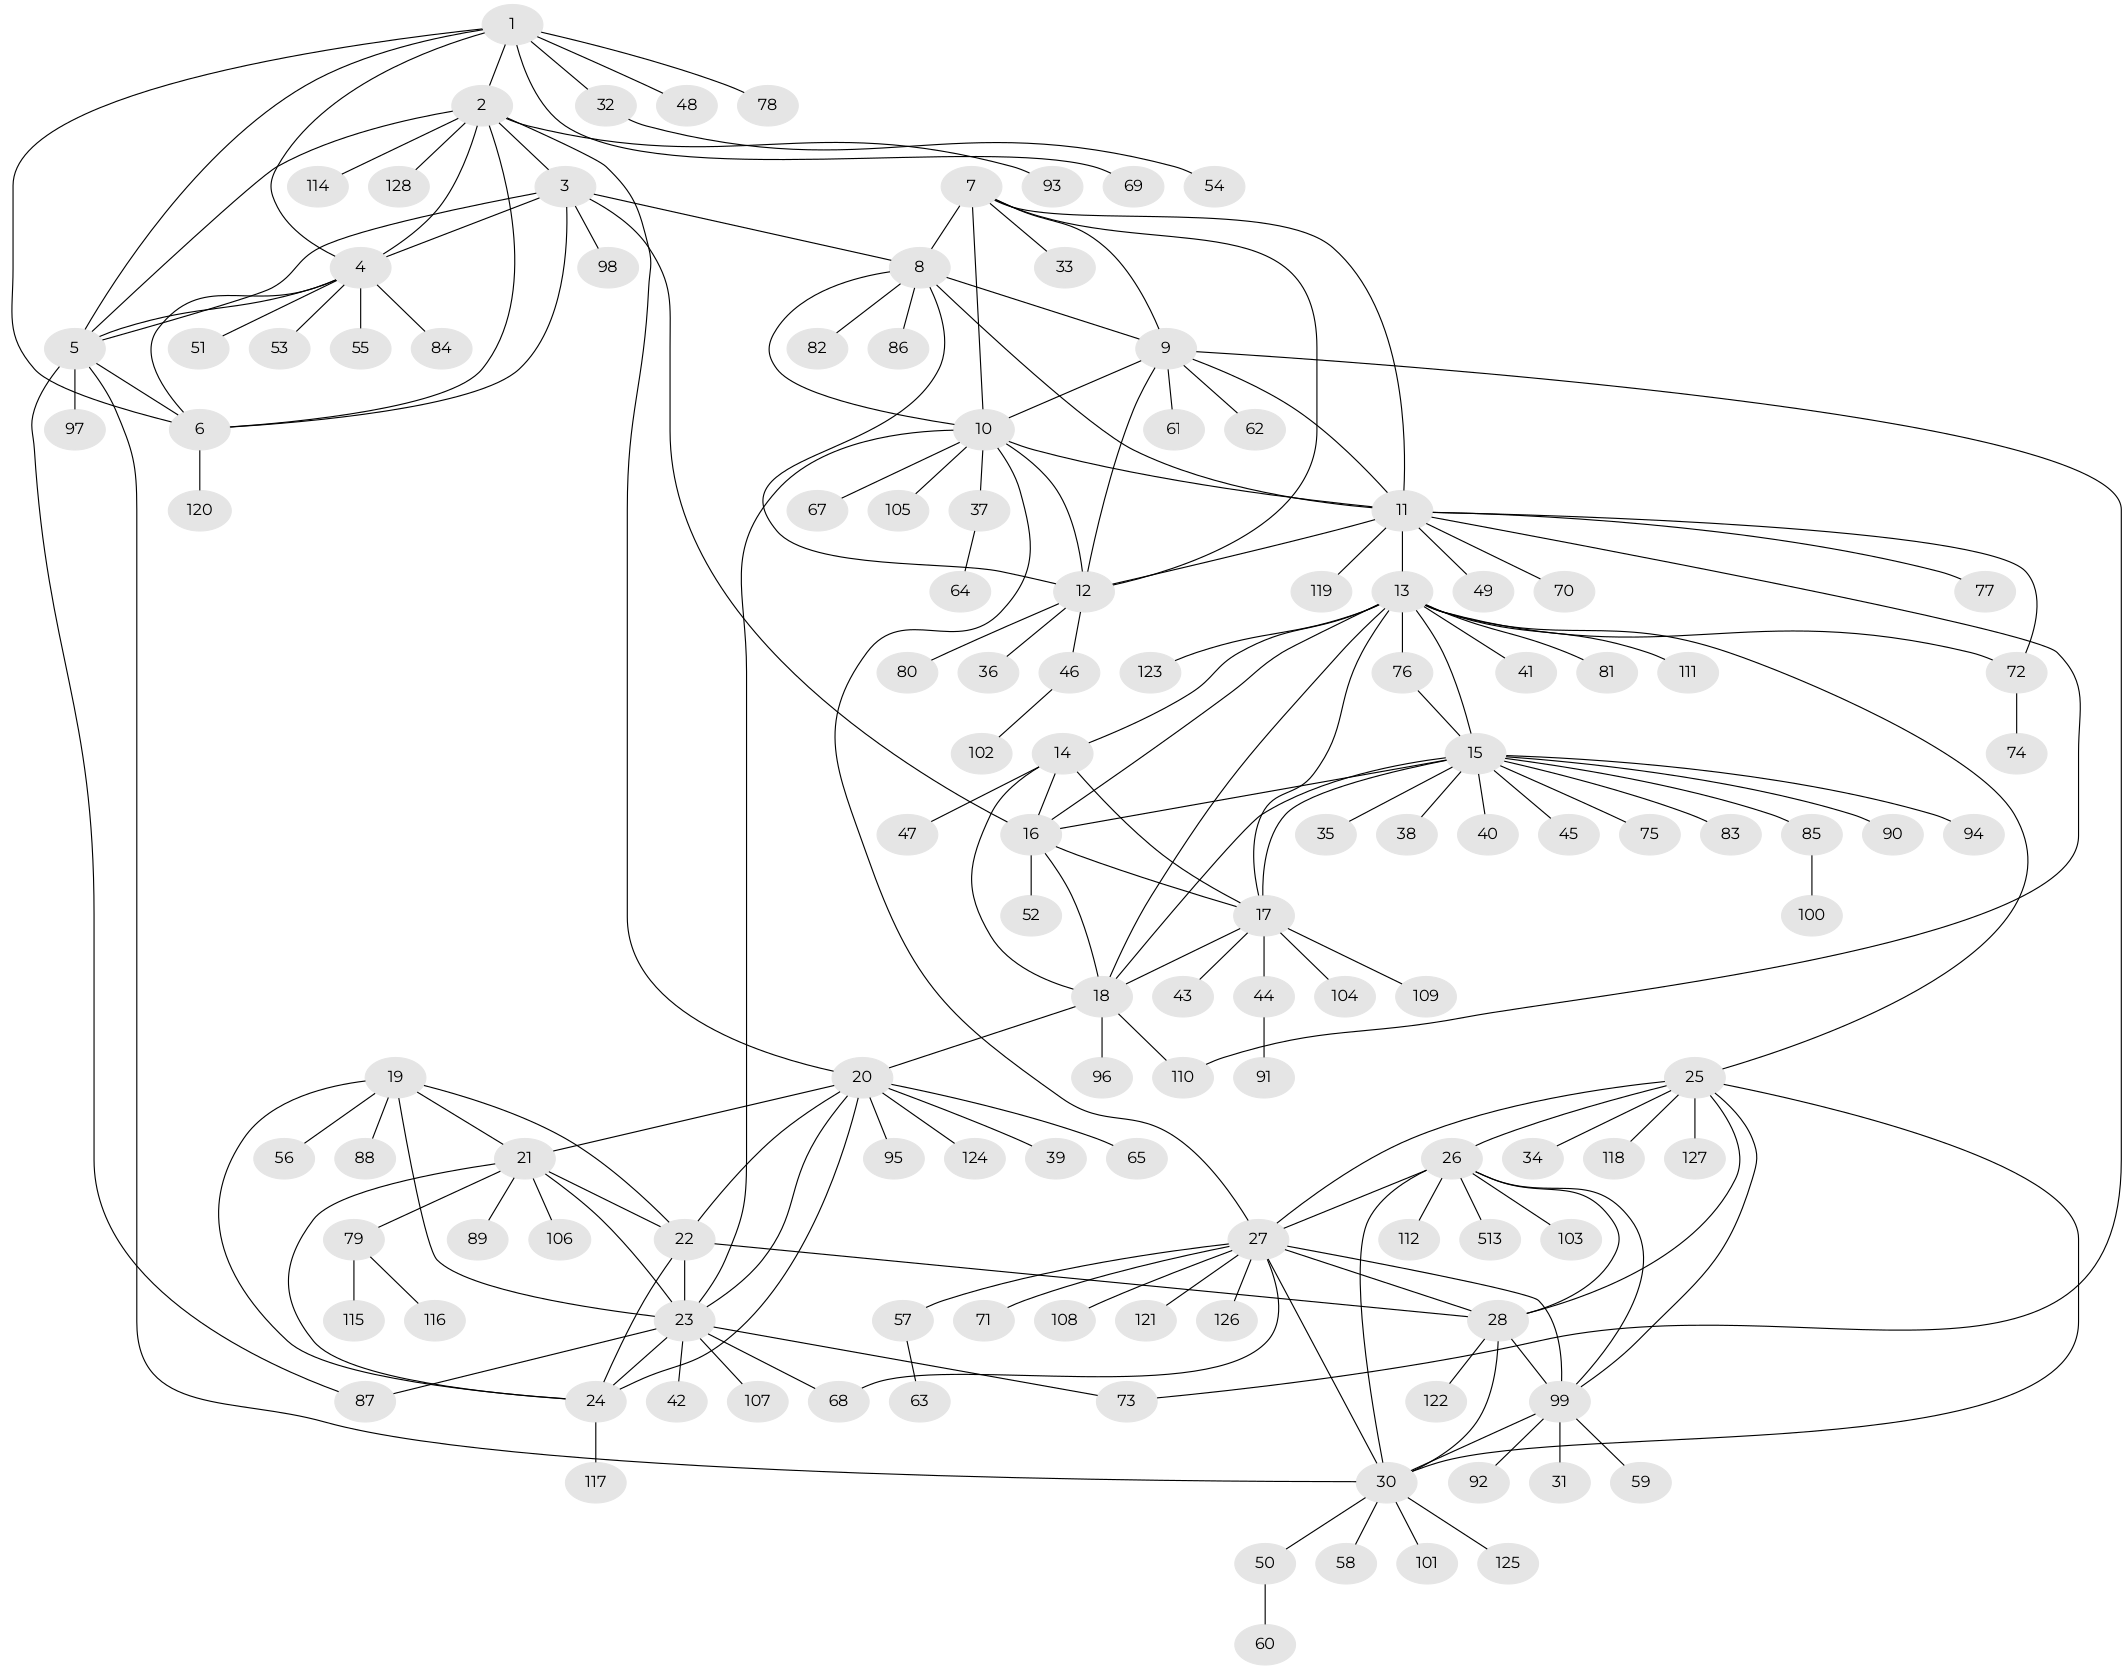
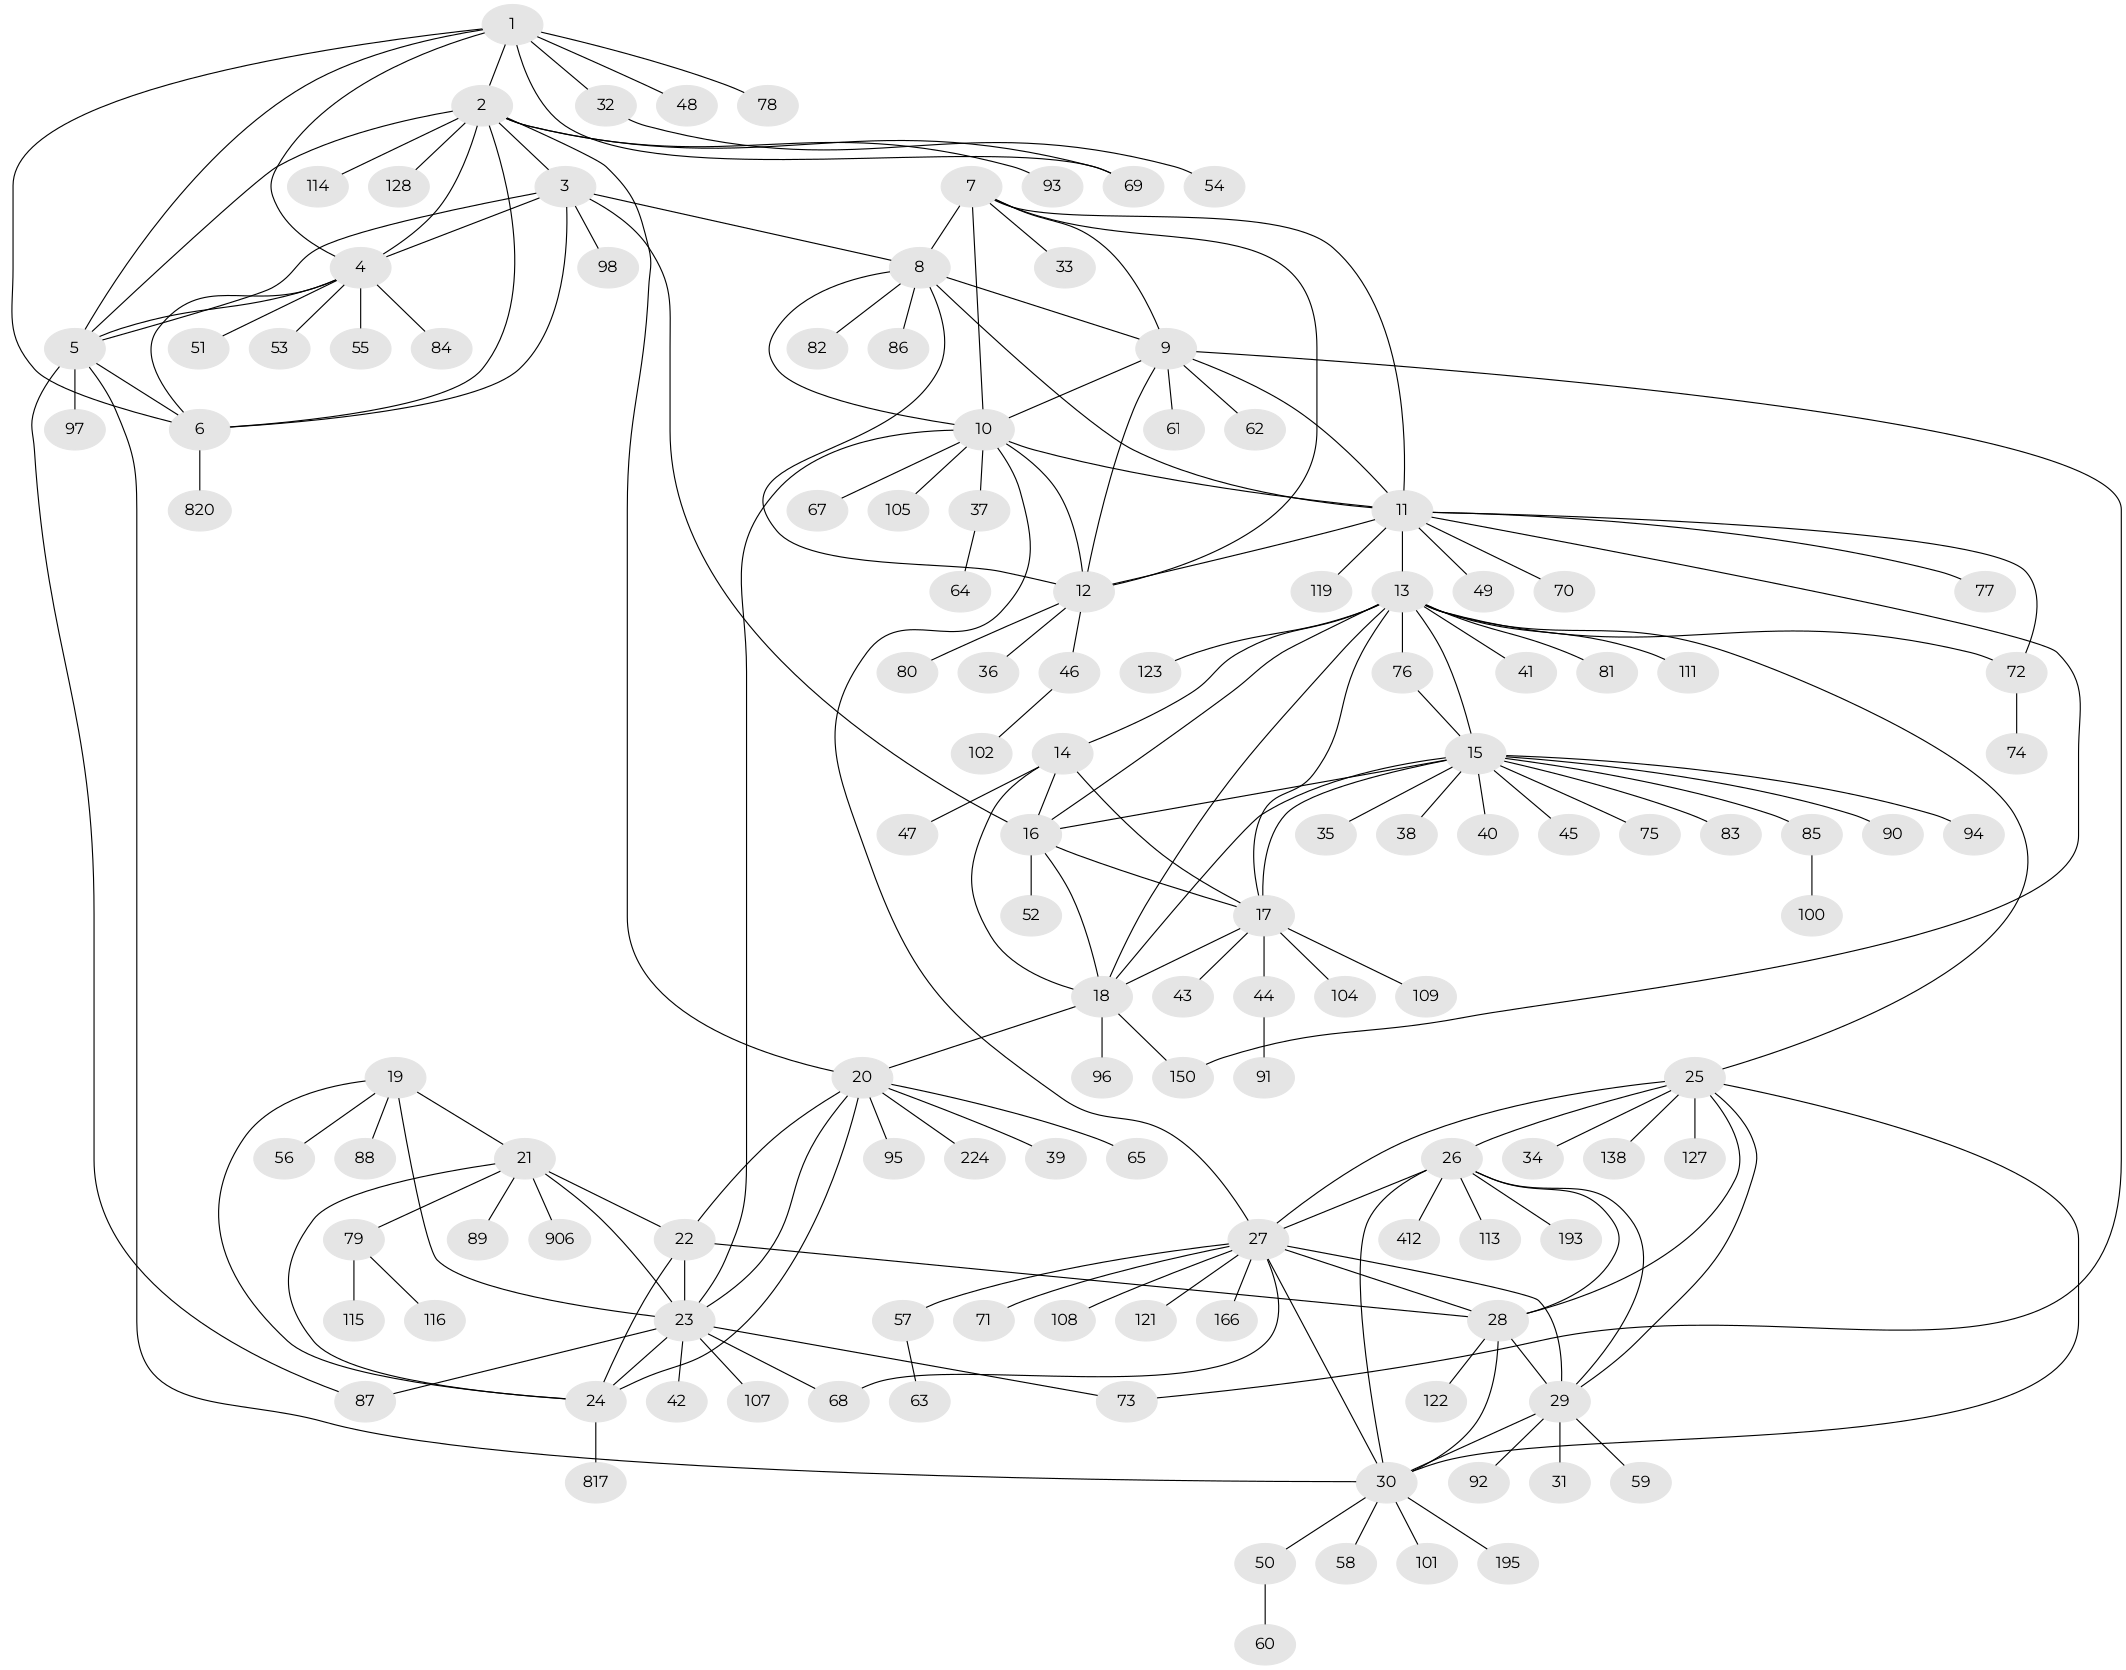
edge "2" -- "69": added
node "120": label "120" -> "820"
node "110": label "110" -> "150"
edge "20" -- "21": removed
edge "19" -- "22": removed
node "124": label "124" -> "224"
node "118": label "118" -> "138"
node "106": label "106" -> "906"
node "112": label "112" -> "412"
node "513": label "513" -> "113"
node "103": label "103" -> "193"
node "126": label "126" -> "166"
node "99": label "99" -> "29"
node "117": label "117" -> "817"
node "125": label "125" -> "195"
